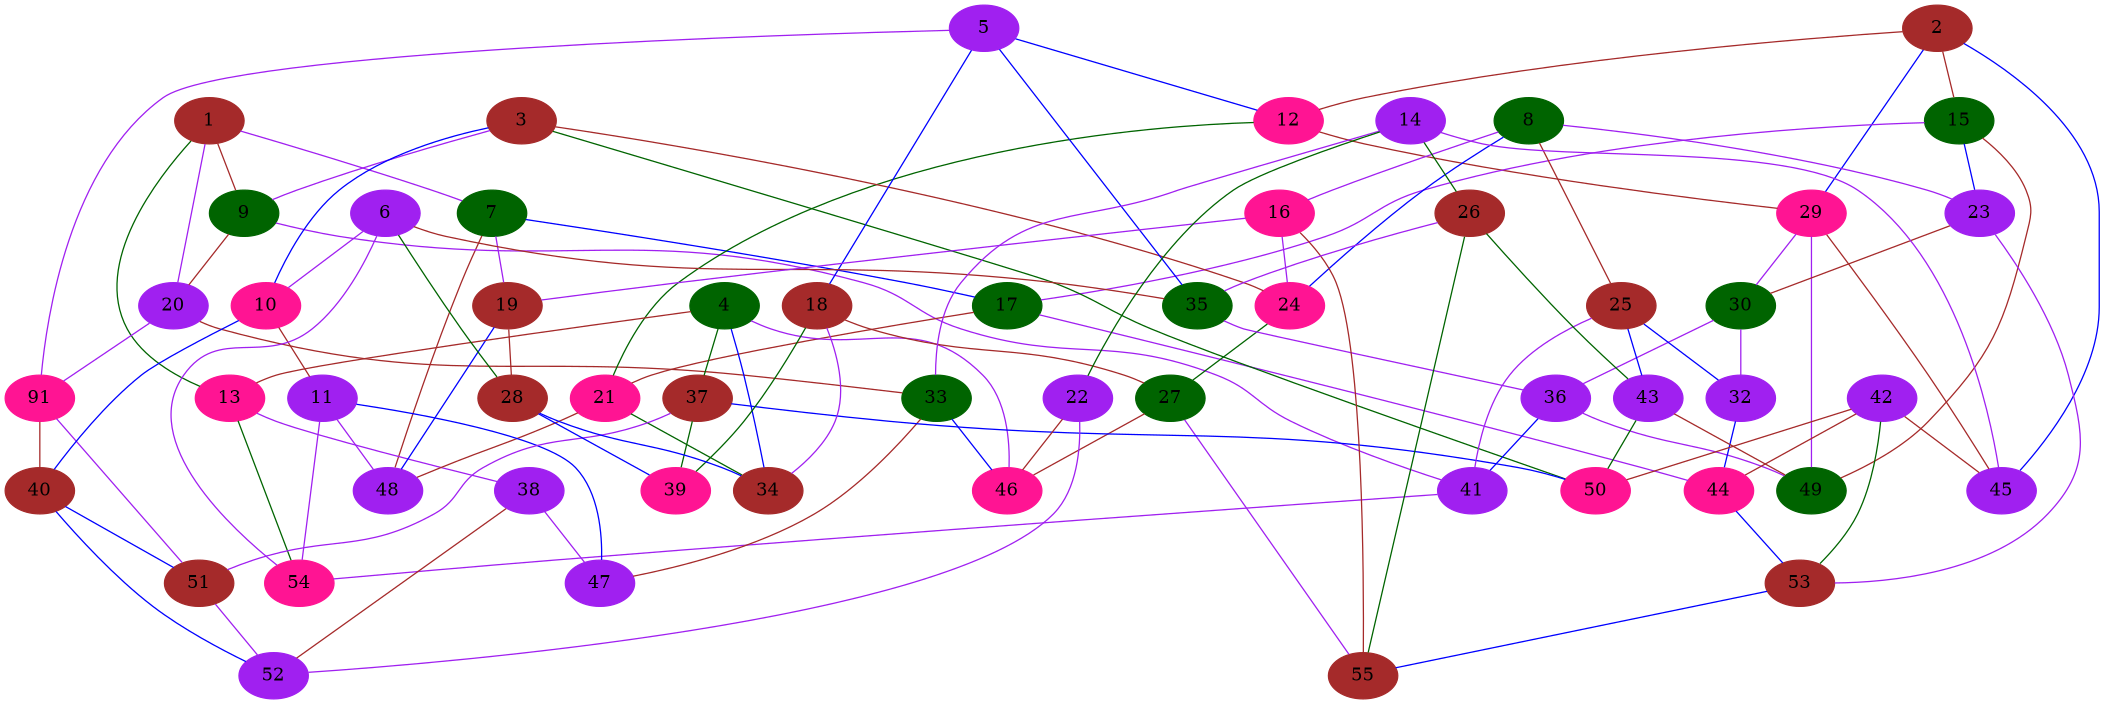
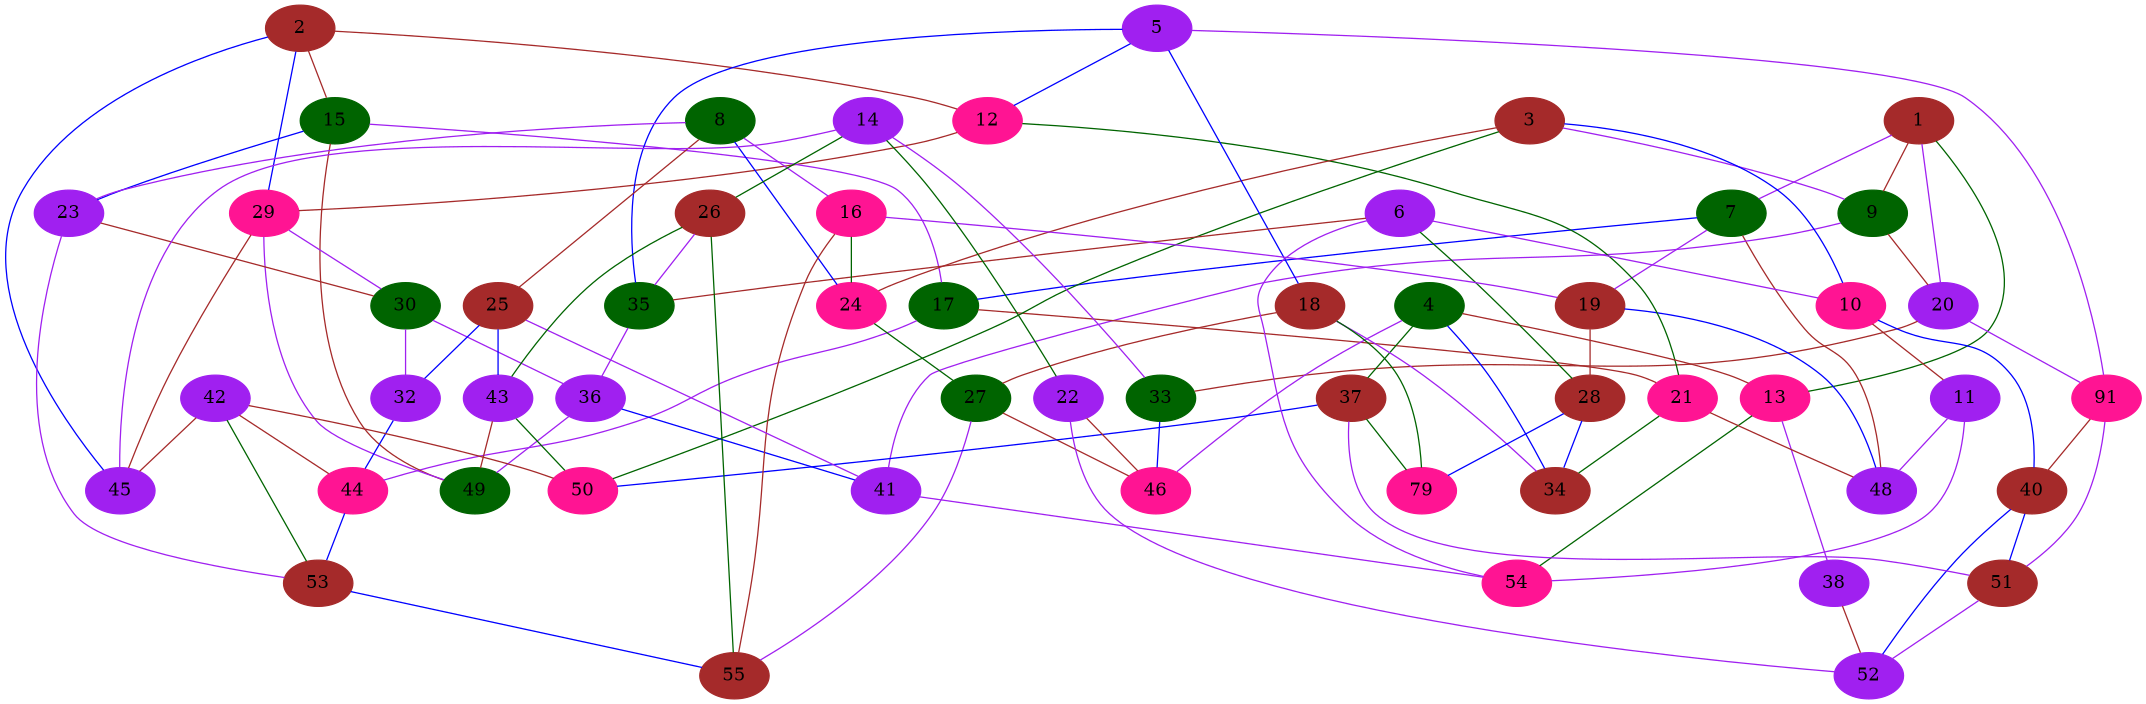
edge "16" -- "24": color purple -> darkgreen
node "39": label "39" -> "79"
node "47": removed
